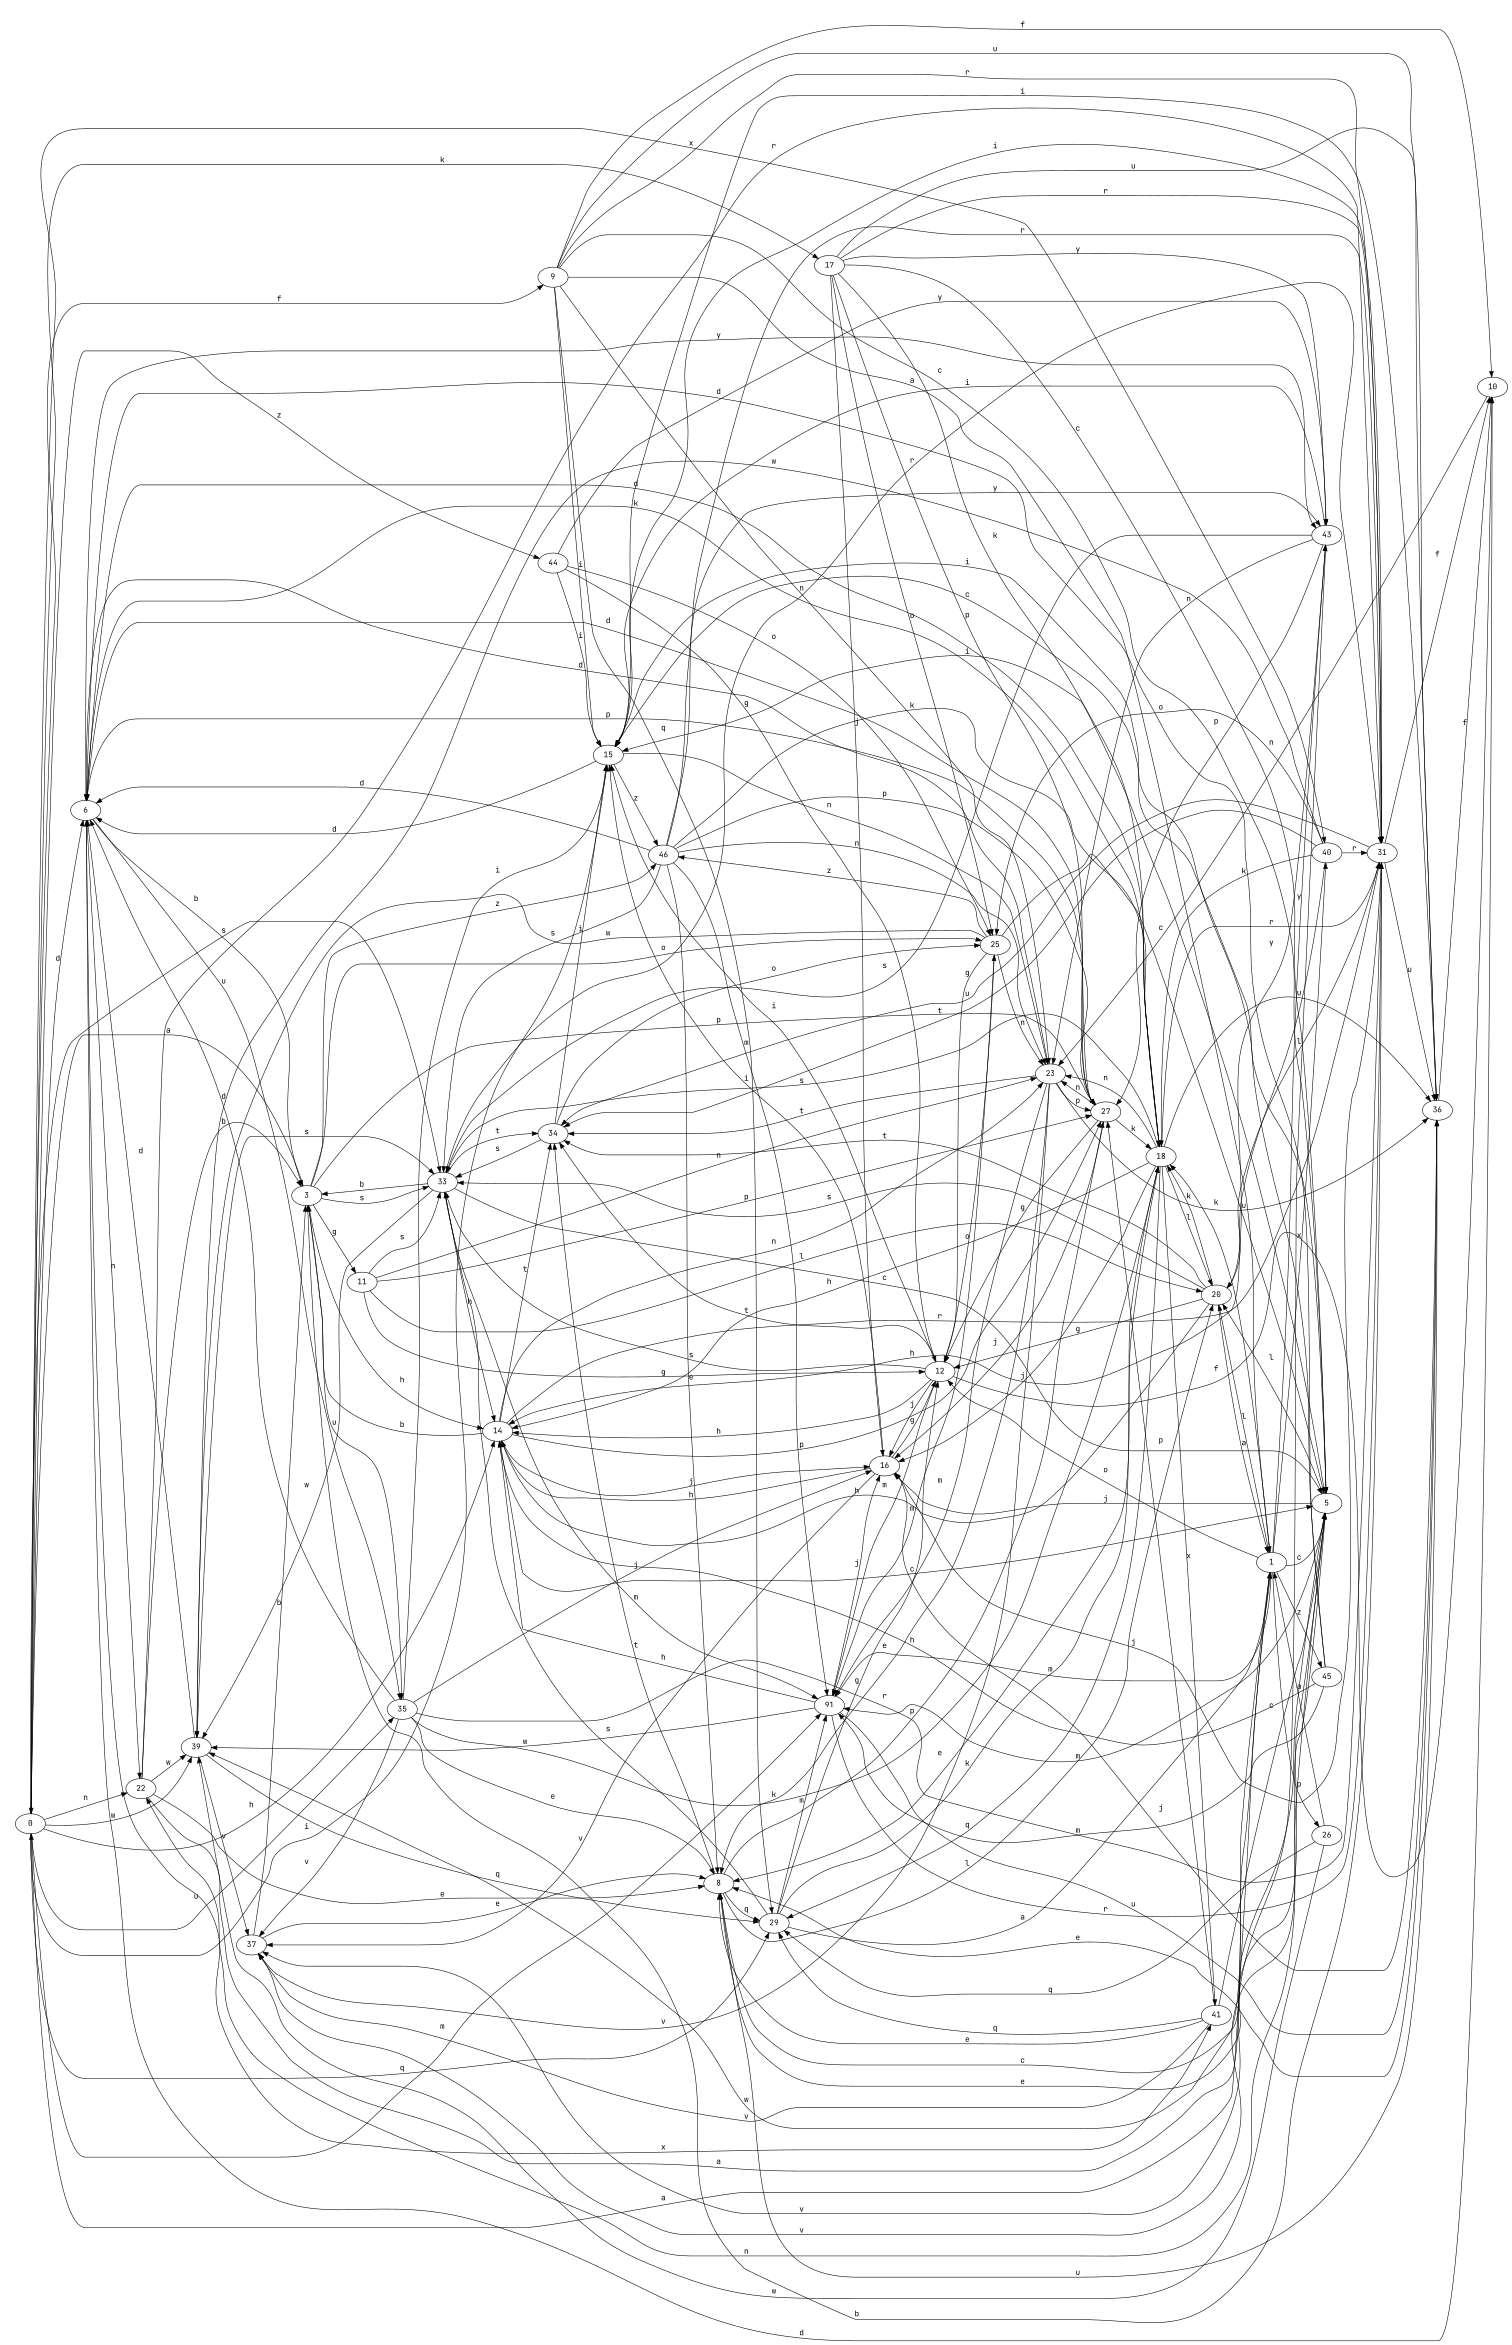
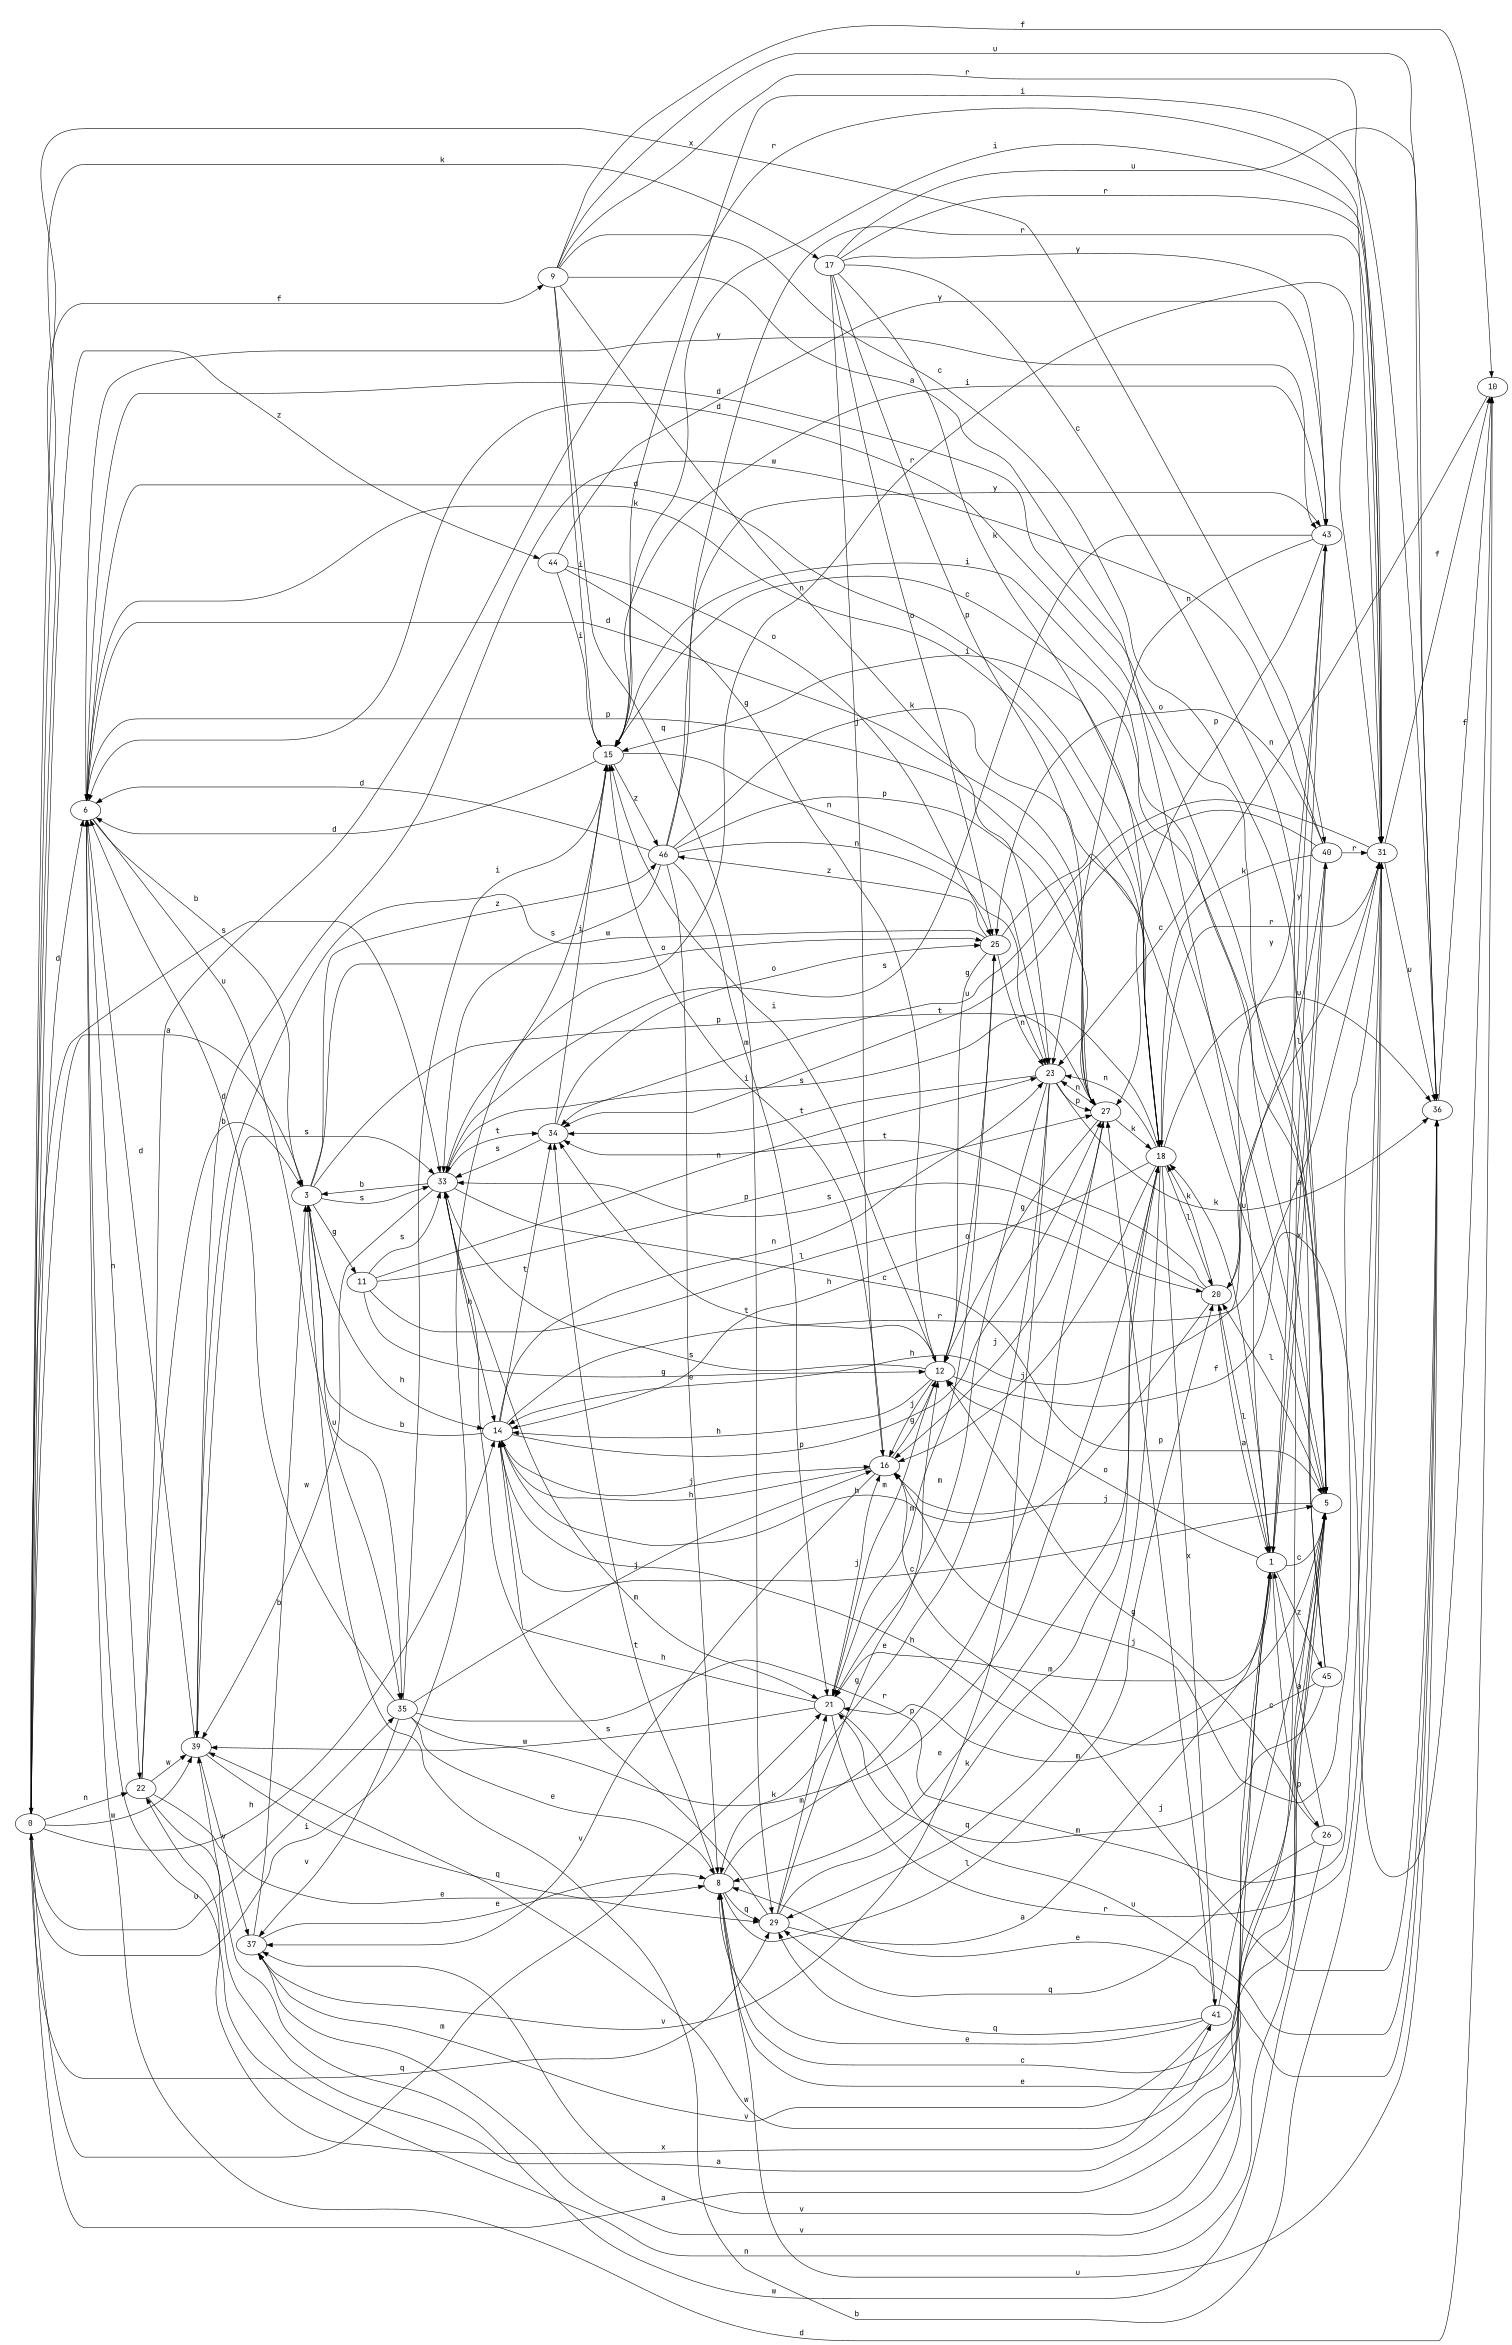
edge "23" -> "6": now "5" -> "6"
edge "40" -> "1": added, label "a"
edge "20" -> "12": now "26" -> "12"
node "91": label "91" -> "21"
